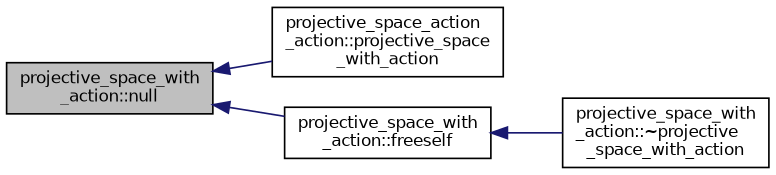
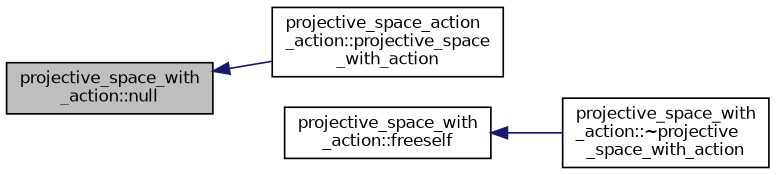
edge "projective_space_with _action::freeself" -> "projective_space_with _action::null": removed
